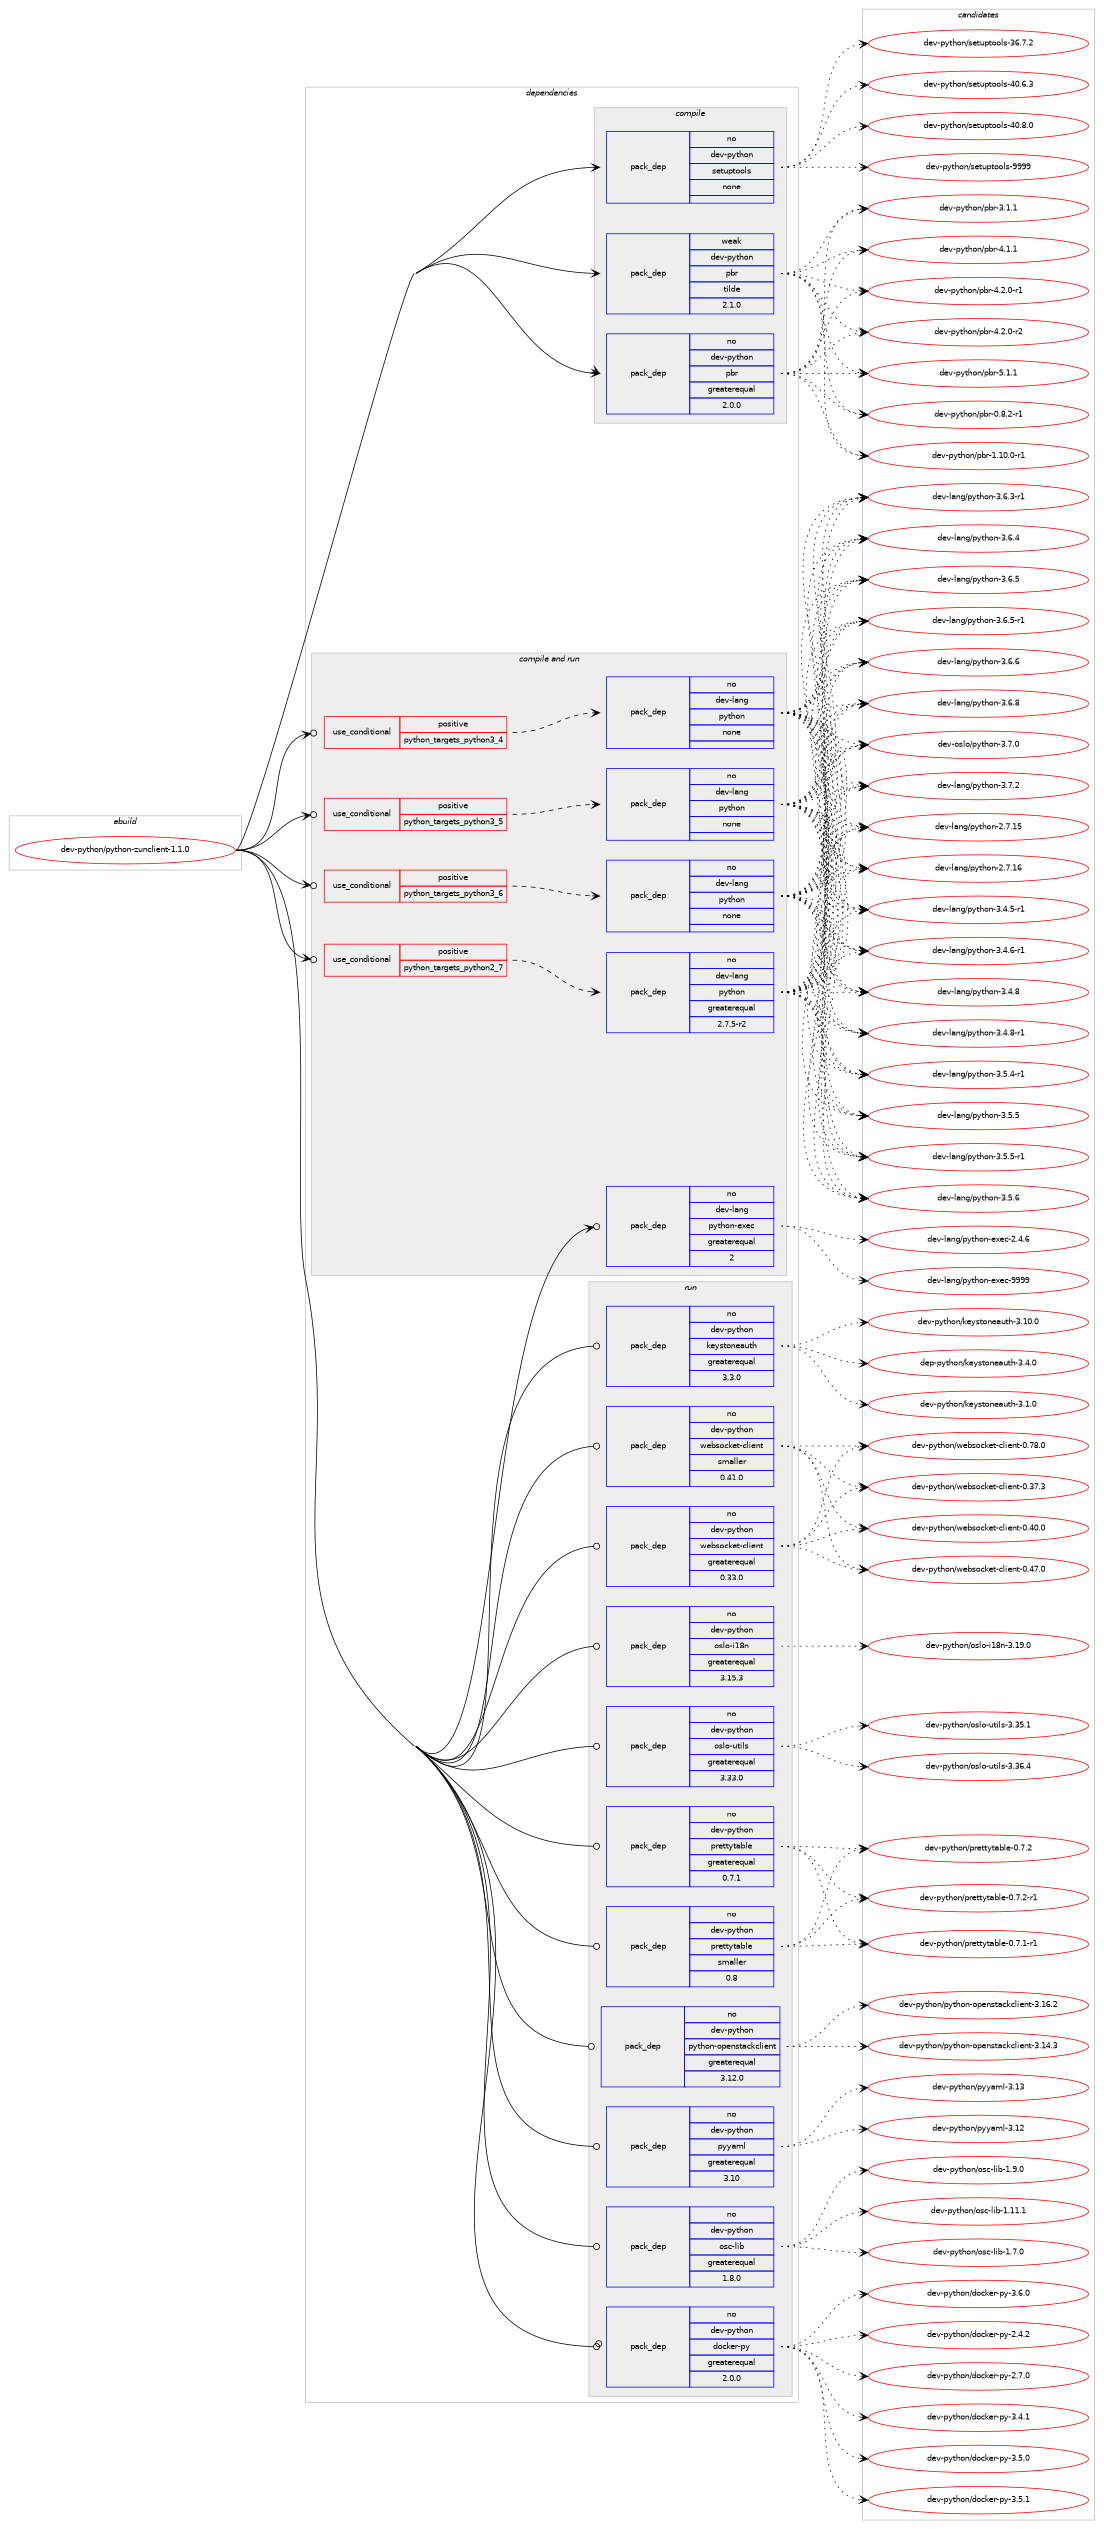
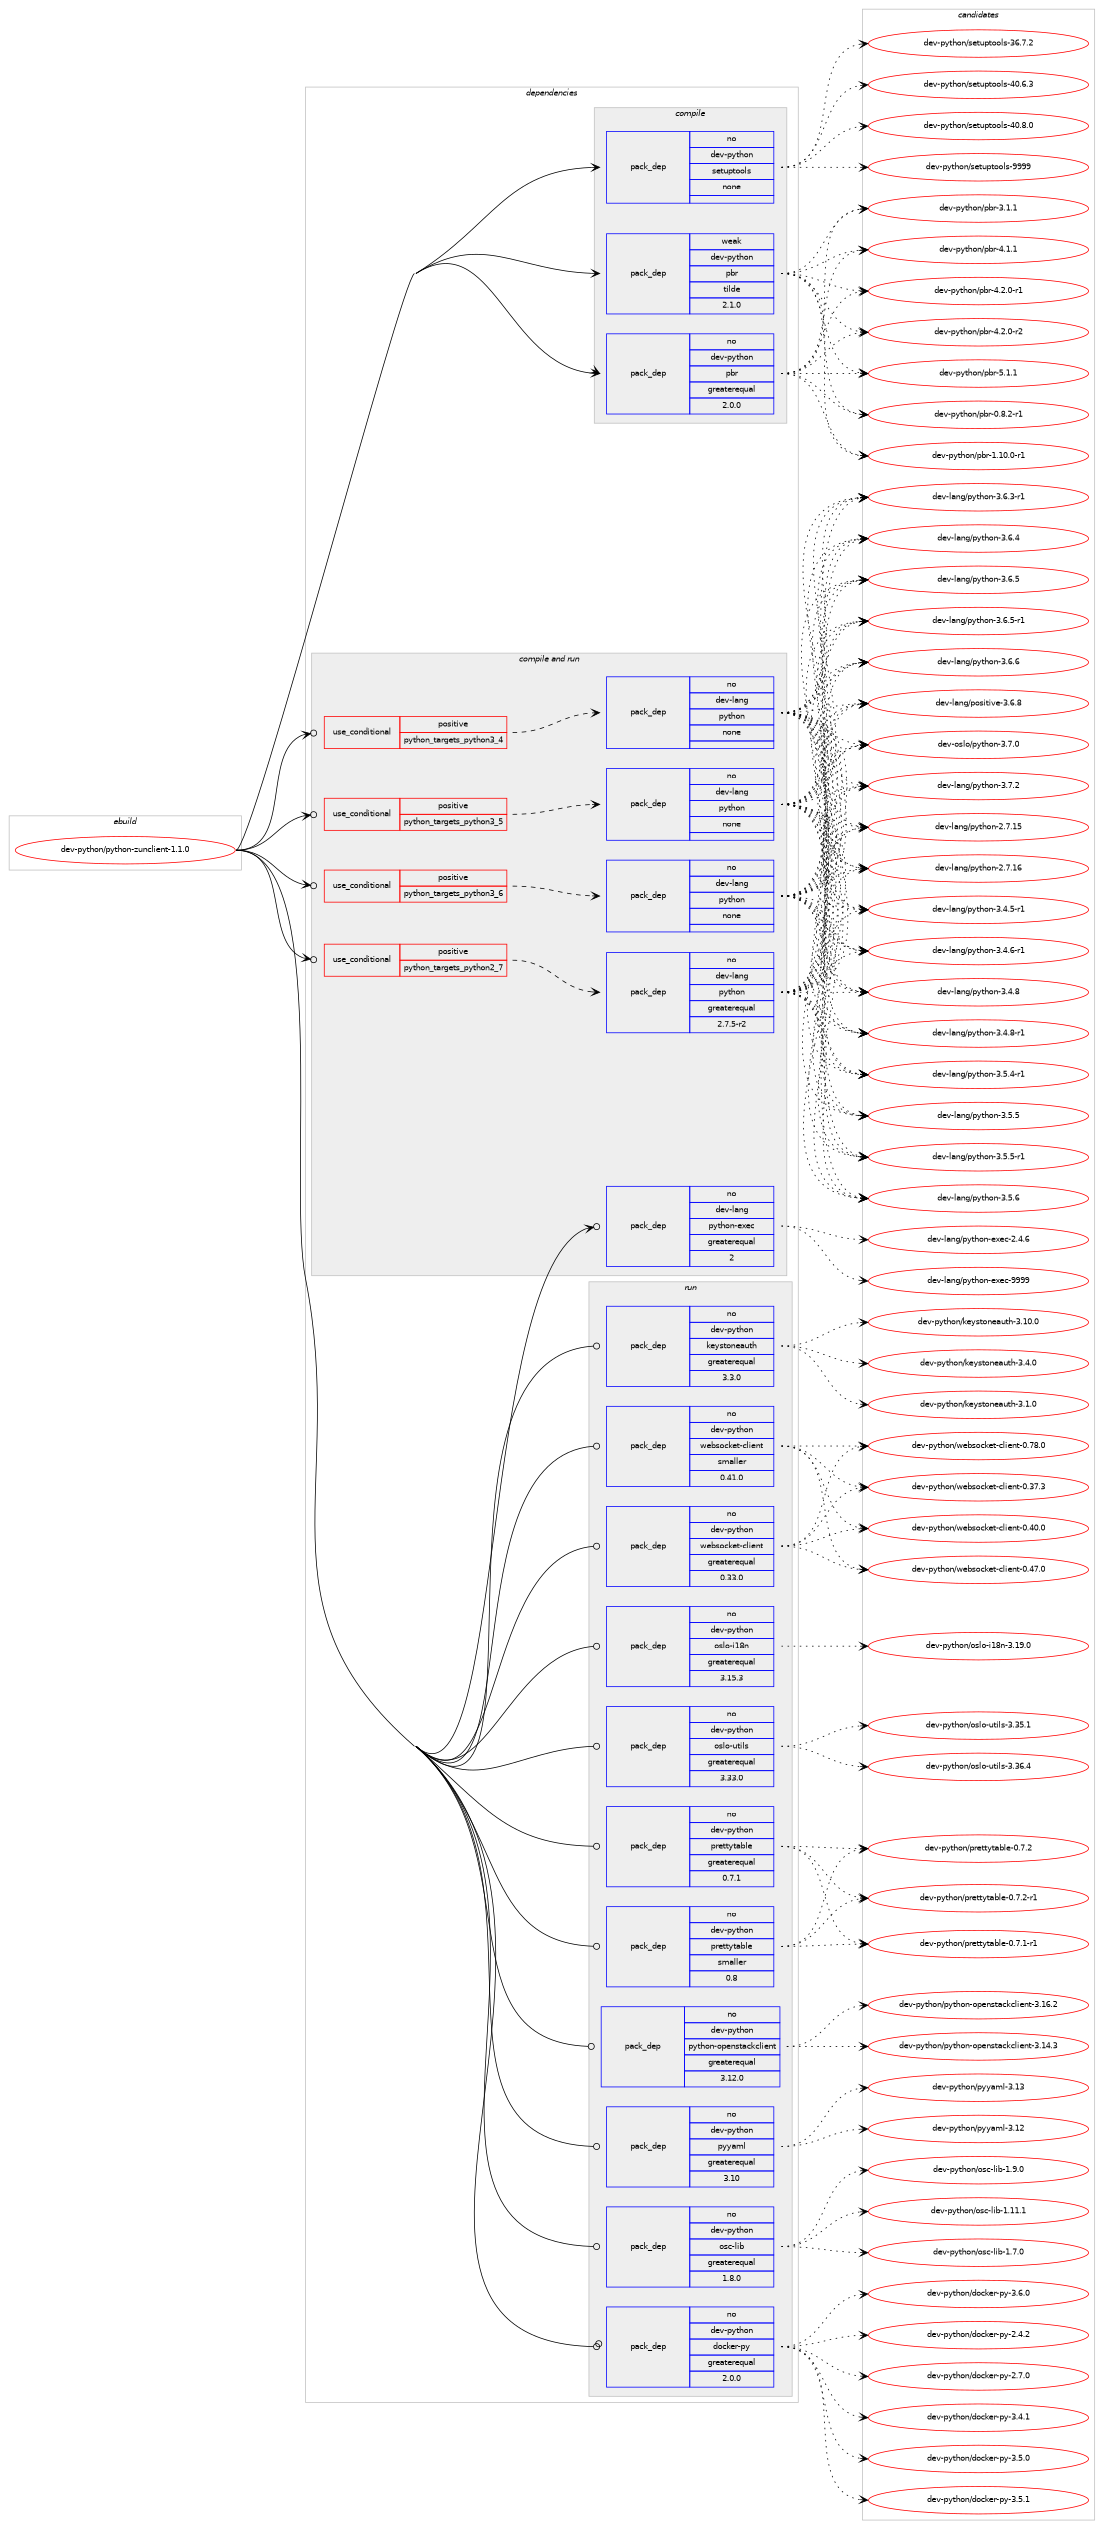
node "dev-lang/python-3.6.8": label "dev-lang/python-3.6.8" -> "dev-lang/positive-3.6.8"
node "dep-python/keystoneauth-3.4.0": label "dep-python/keystoneauth-3.4.0" -> "dev-python/keystoneauth-3.4.0"
